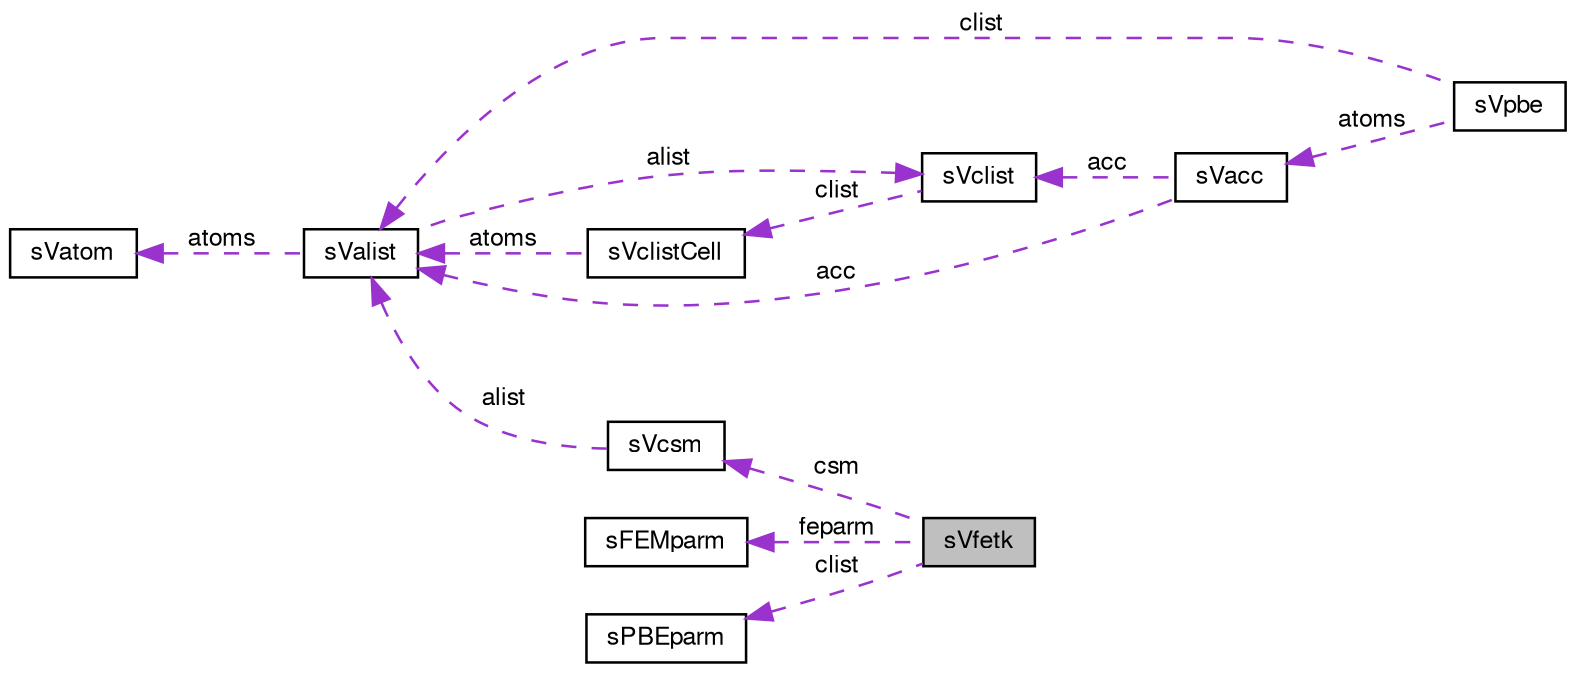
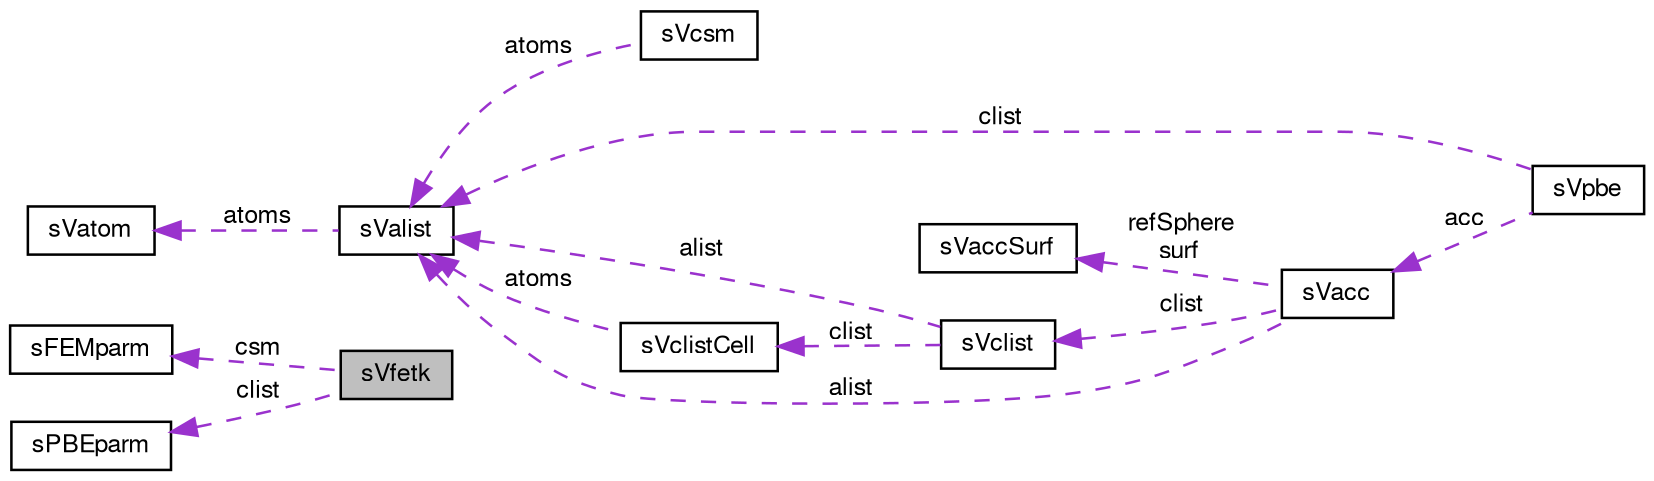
edge "sVpbe" -> "sVacc": label " atoms" -> " acc"
edge "sVacc" -> "sVclist": label " acc" -> " clist"
edge "sValist" -> "sVclist": reversed
node "sVaccSurf": added
edge "sVacc" -> "sValist": label " acc" -> " alist"
edge "sVcsm" -> "sValist": label " alist" -> " atoms"
edge "sVfetk" -> "sVcsm": removed, label "csm"
edge "sVfetk" -> "sFEMparm": label " feparm" -> " csm"
